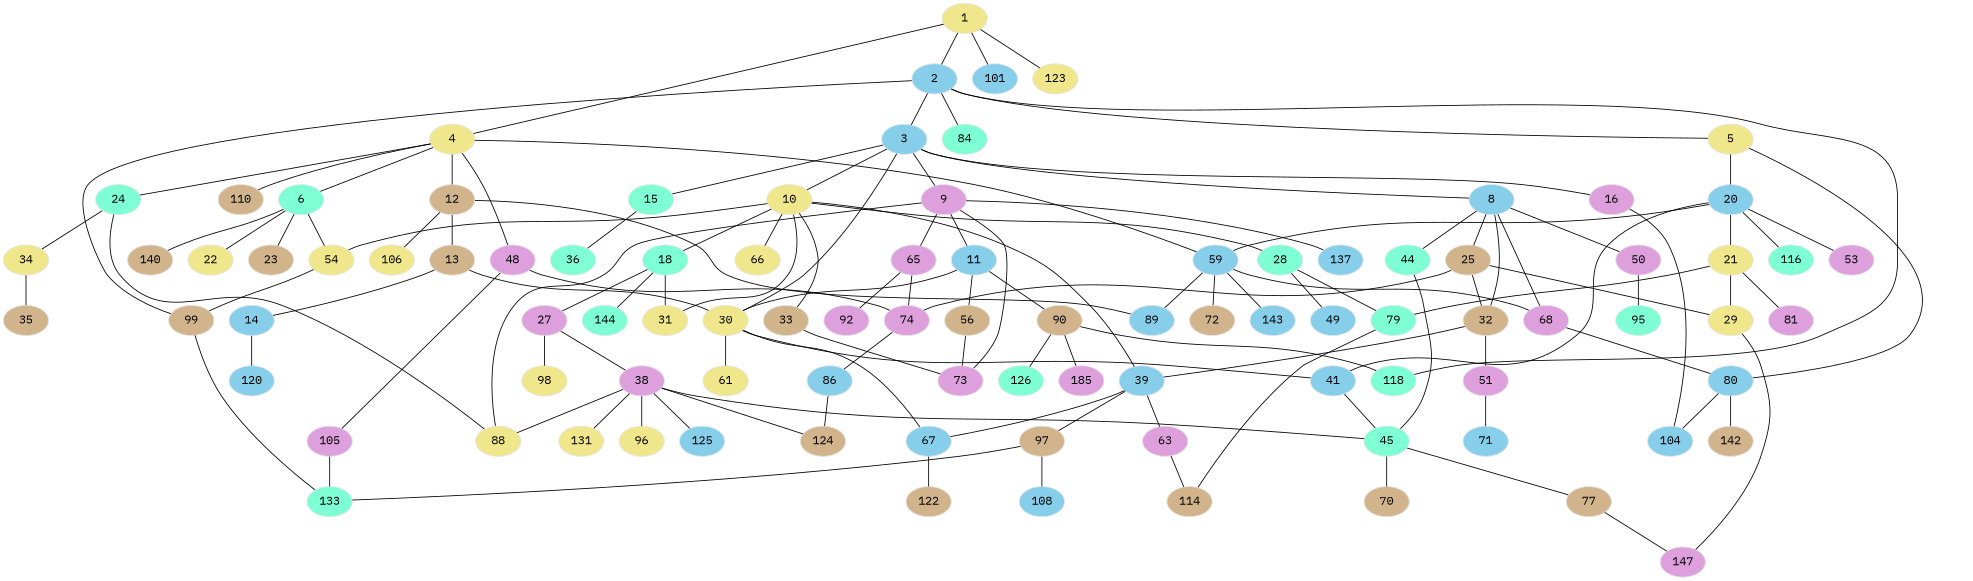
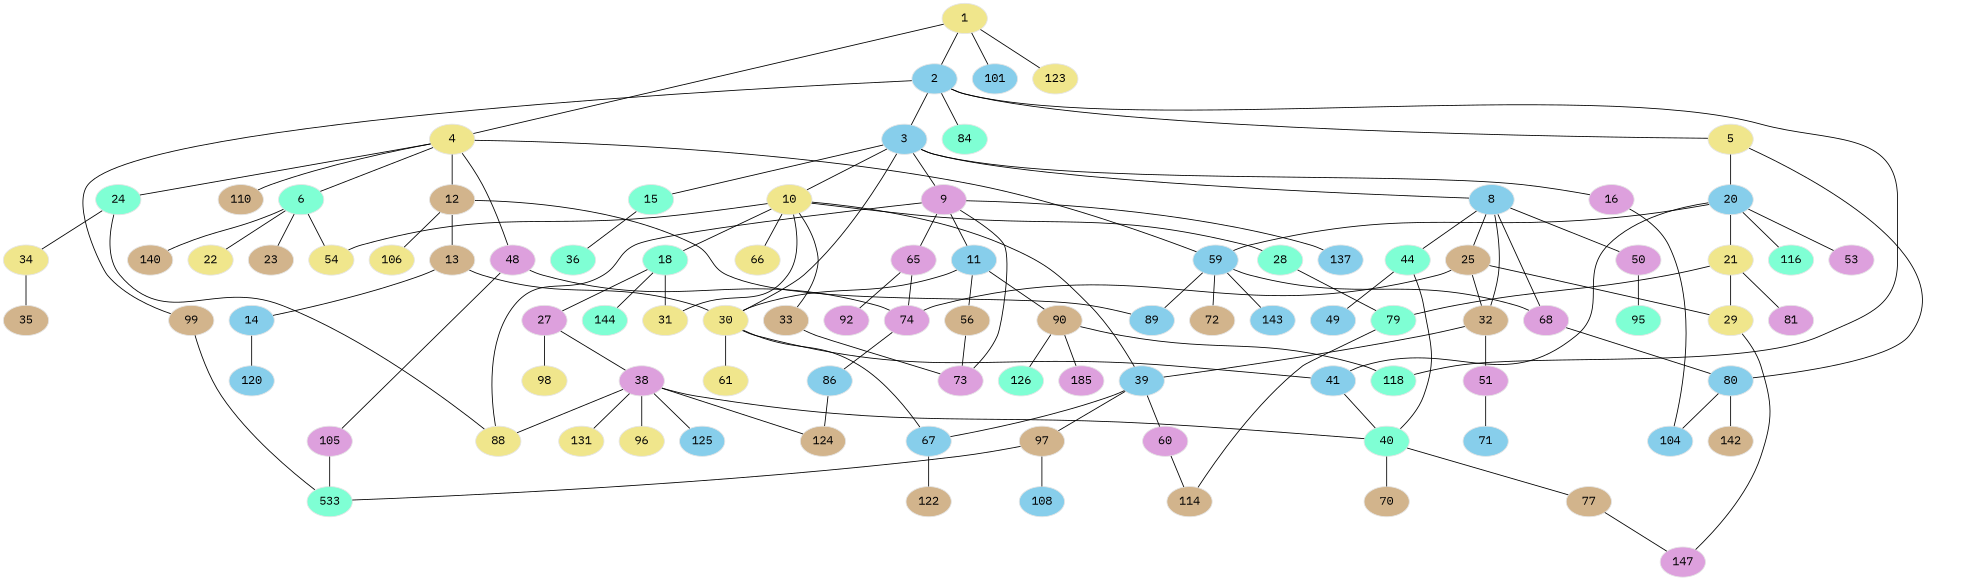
edge "54" -- "99": removed
edge "28" -- "49": now "44" -- "49"
node "63": label "63" -> "60"
node "45": label "45" -> "40"
node "133": label "133" -> "533"
